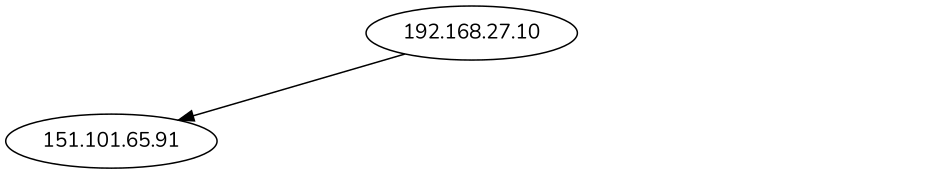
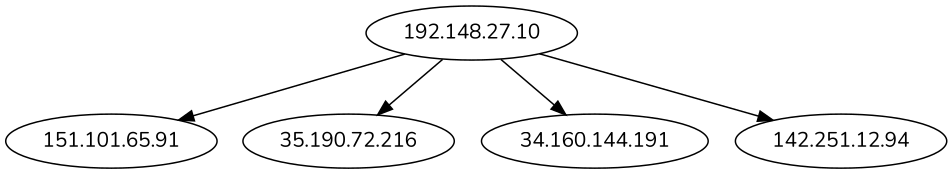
node "192.168.27.10": label "192.168.27.10" -> "192.148.27.10"
node "35.190.72.216": added
node "34.160.144.191": added
node "142.251.12.94": added
